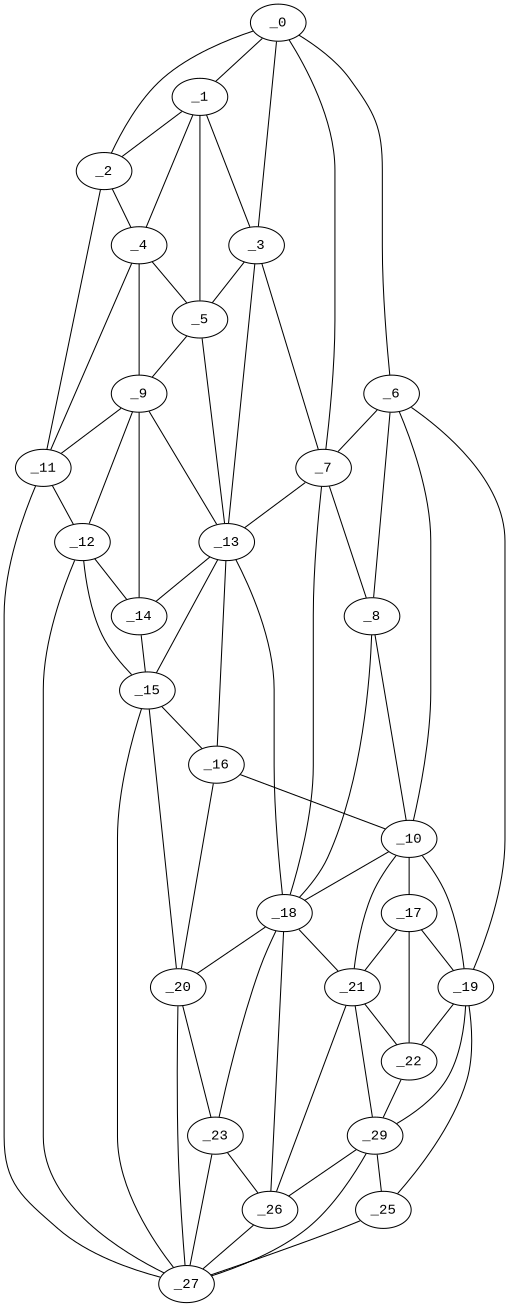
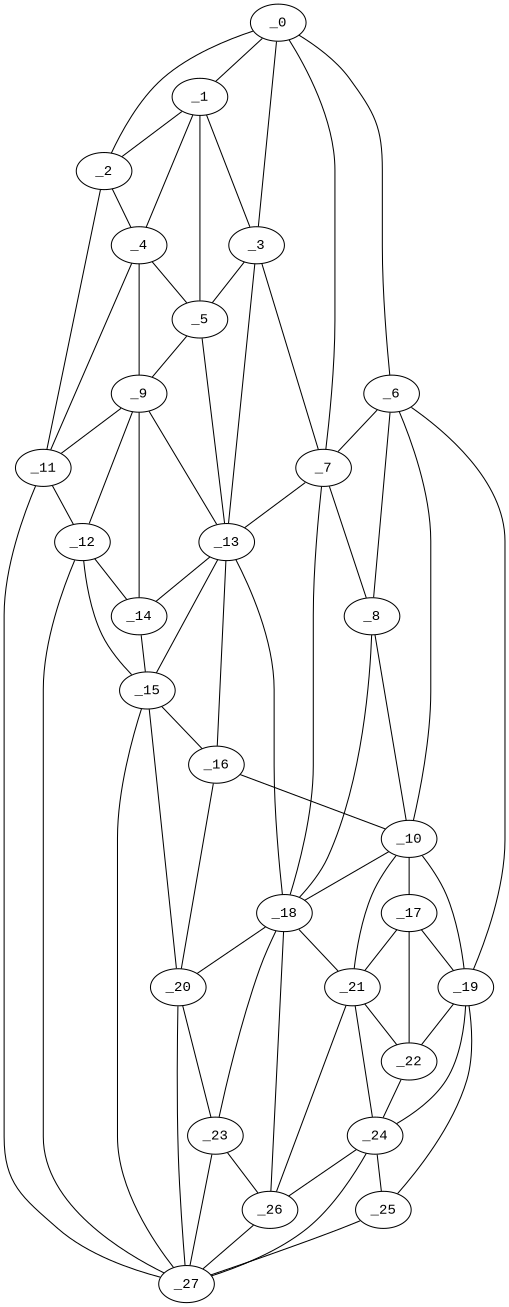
node "_29": label "_29" -> "_24"
